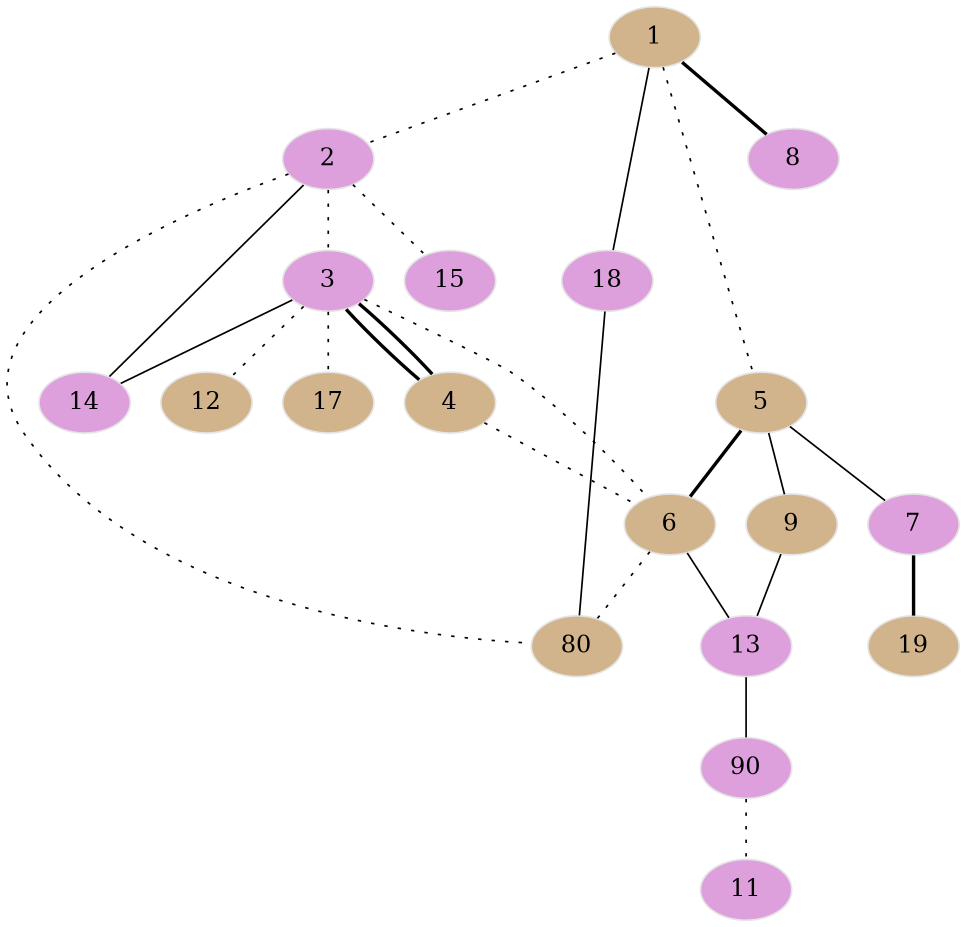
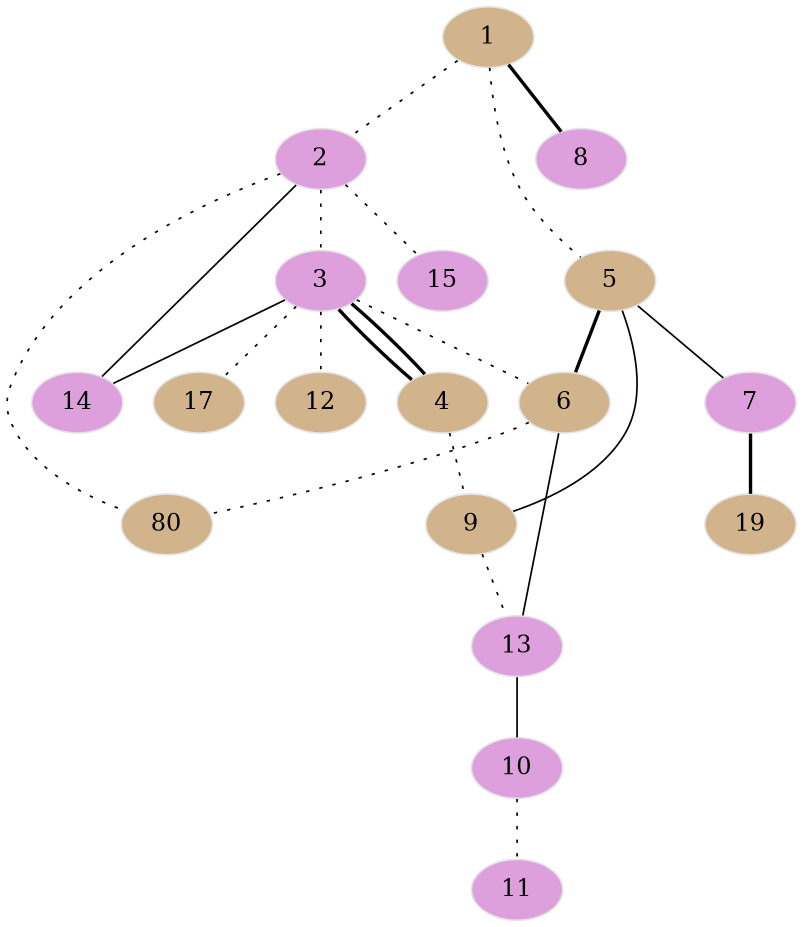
node "18": removed
edge "4" -- "6": now "4" -- "9"
edge "9" -- "13": style solid -> dotted
node "90": label "90" -> "10"
